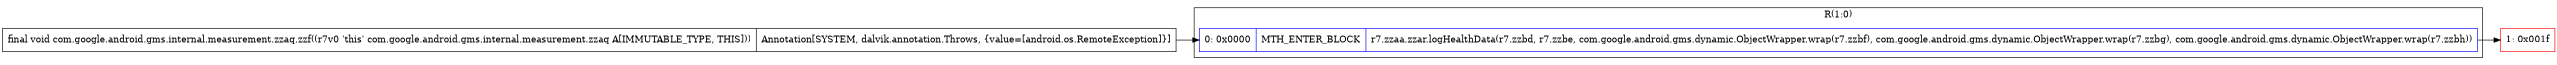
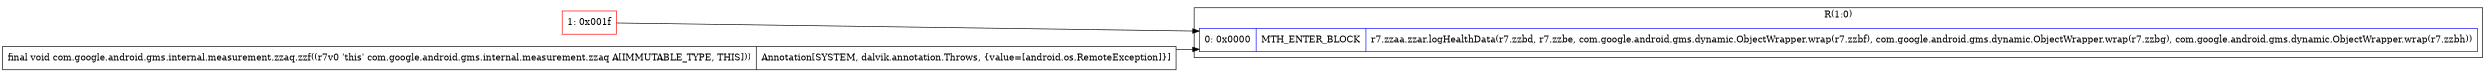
edge "0: 0x0000" -> "1: 0x001f": reversed
